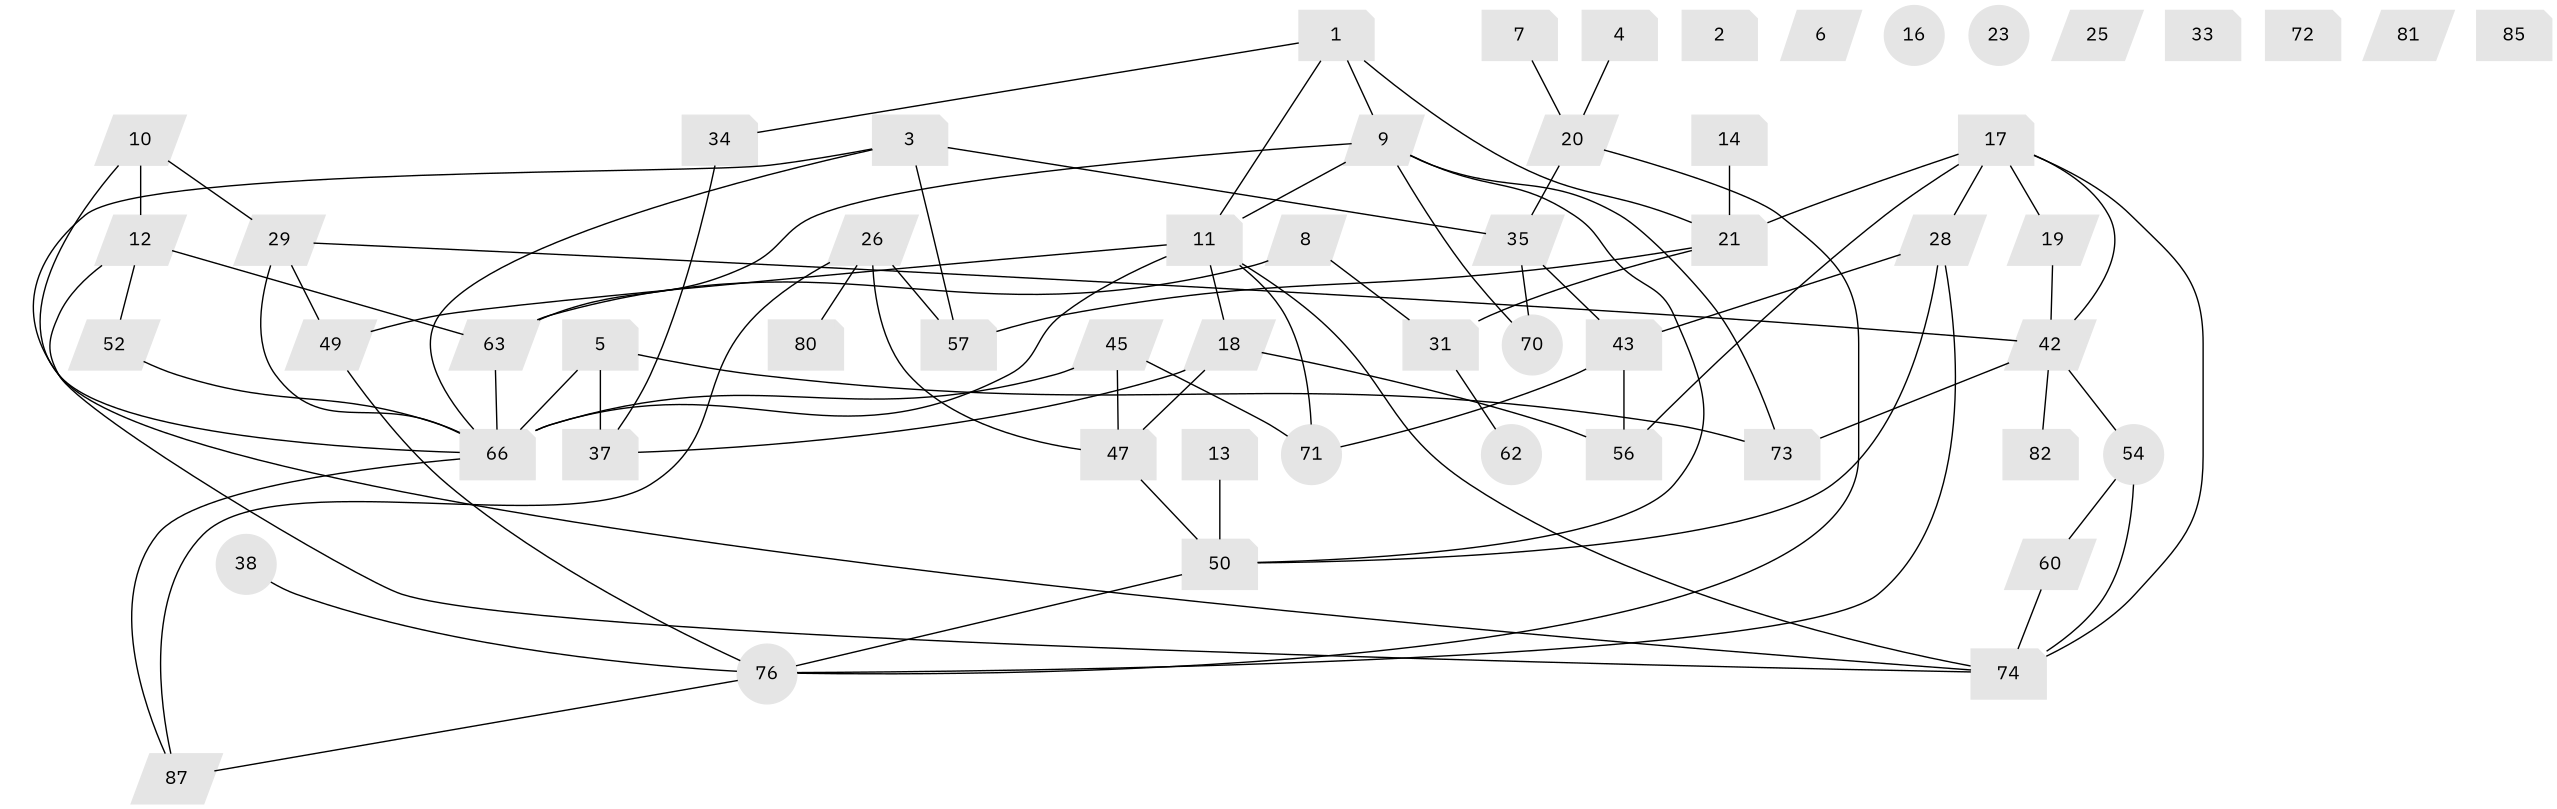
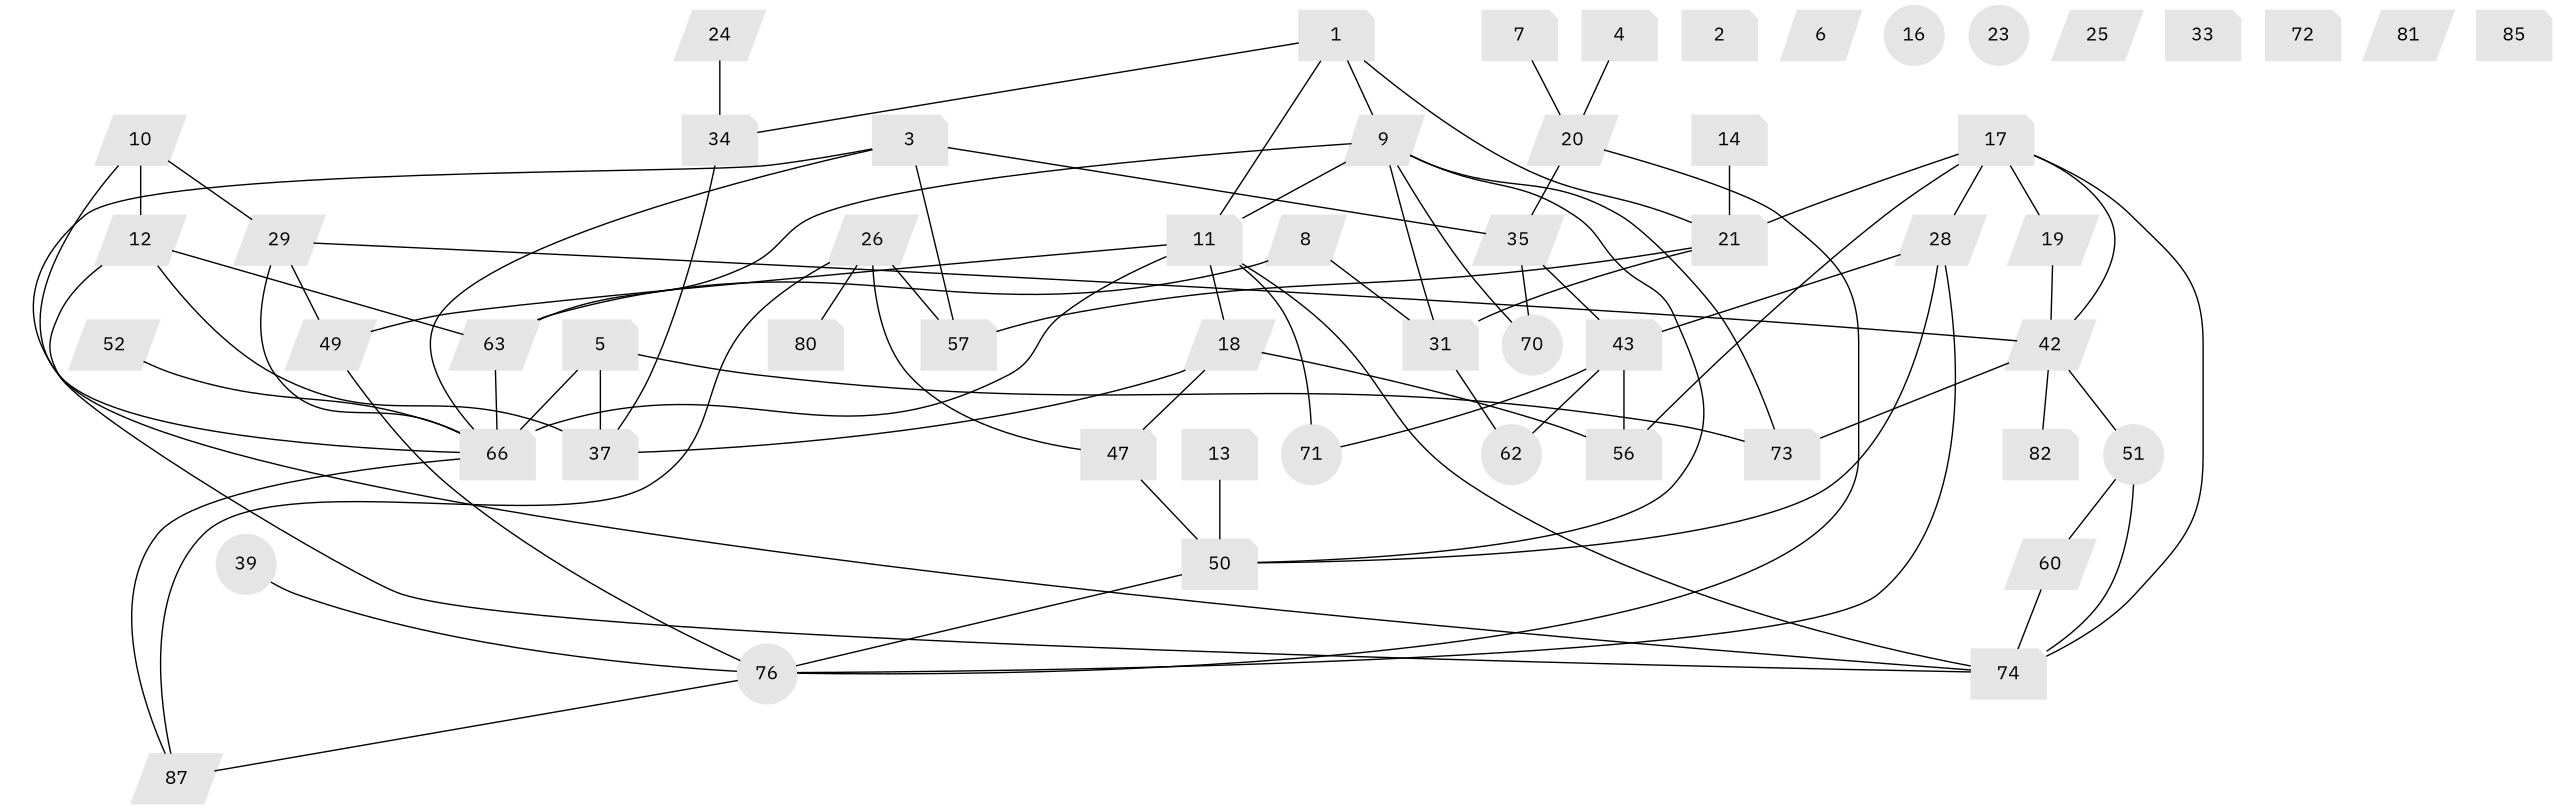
node "24": added
edge "9" -- "31": added
edge "12" -- "52": now "12" -- "37"
node "45": removed
edge "43" -- "62": added
node "54": label "54" -> "51"
node "38": label "38" -> "39"
